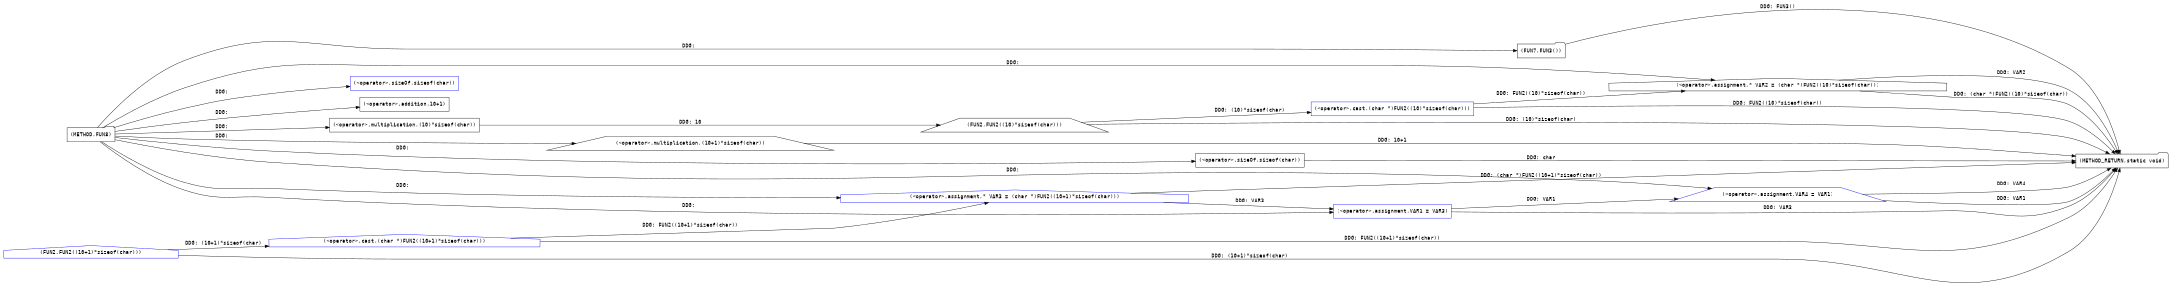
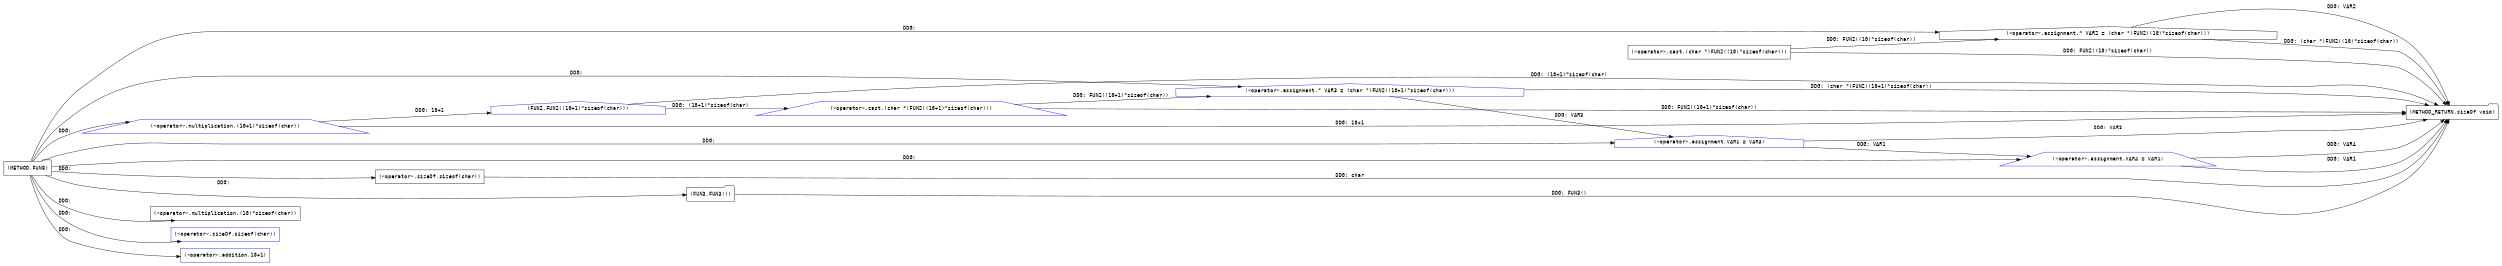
node "(FUN7,FUN3())": label "(FUN7,FUN3())" -> "(FUN3,FUN3())"
node "(<operator>.addition,10+1)": color black -> blue
node "(<operator>.cast,(char *)FUN2((10)*sizeof(char)))": color blue -> black
edge "(<operator>.multiplication,(10+1)*sizeof(char))" -> "(FUN2,FUN2((10+1)*sizeof(char)))": added, label "DDG: 10+1"
node "(FUN2,FUN2((10)*sizeof(char)))": removed
node "(<operator>.multiplication,(10+1)*sizeof(char))": color black -> blue
node "(METHOD_RETURN,static void)": label "(METHOD_RETURN,static void)" -> "(METHOD_RETURN,sizeOf void)"
node "(<operator>.assignment,VAR1 = VAR3)": shape box -> house
node "(<operator>.cast,(char *)FUN2((10+1)*sizeof(char)))": shape house -> trapezium
